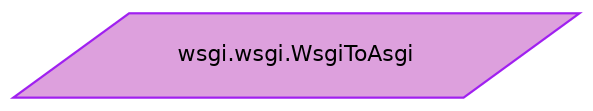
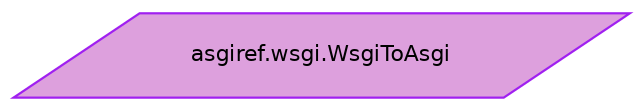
node "wsgi.wsgi.WsgiToAsgi": label "wsgi.wsgi.WsgiToAsgi" -> "asgiref.wsgi.WsgiToAsgi"
